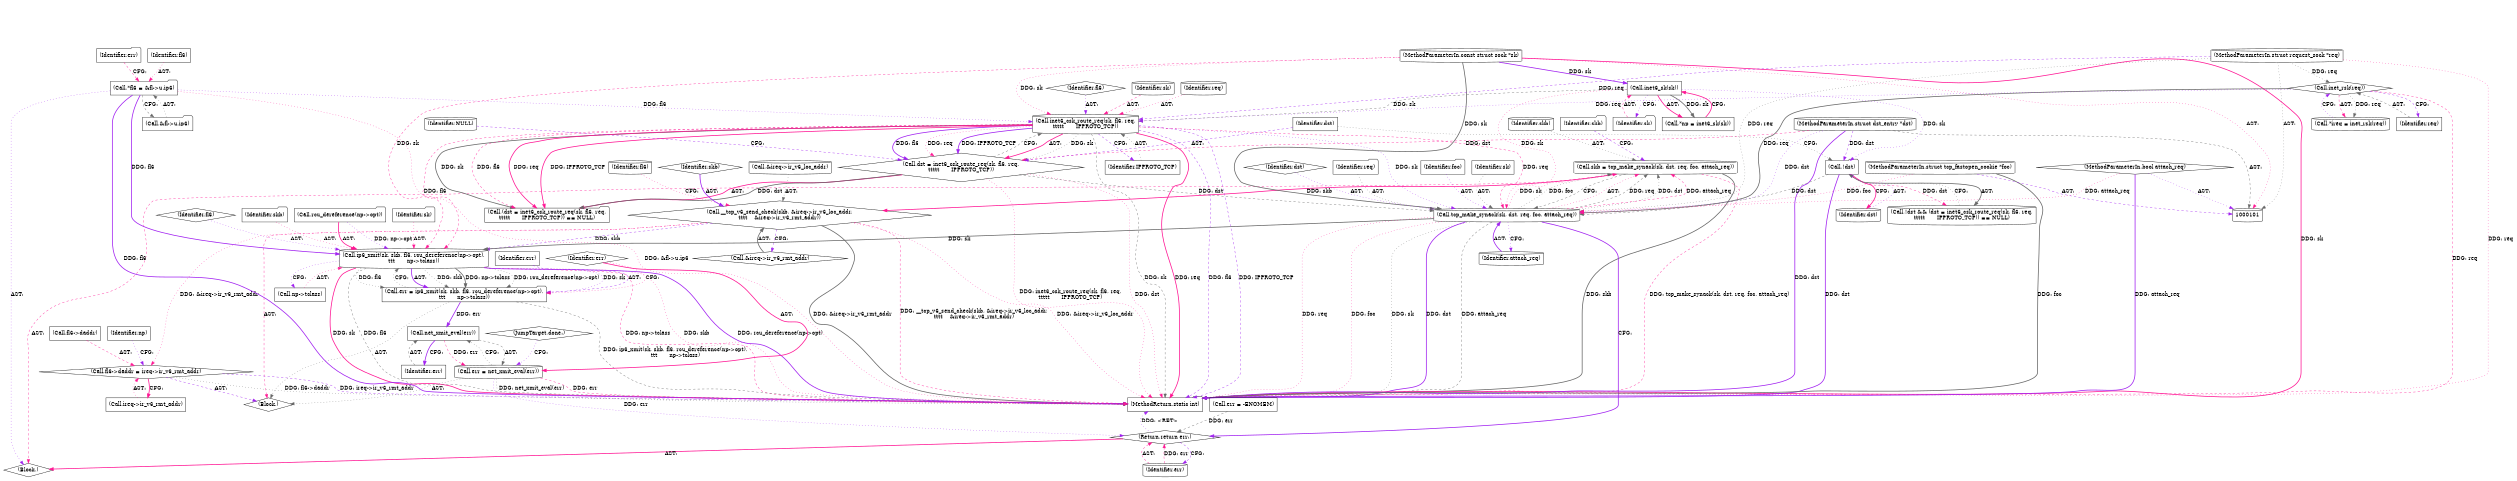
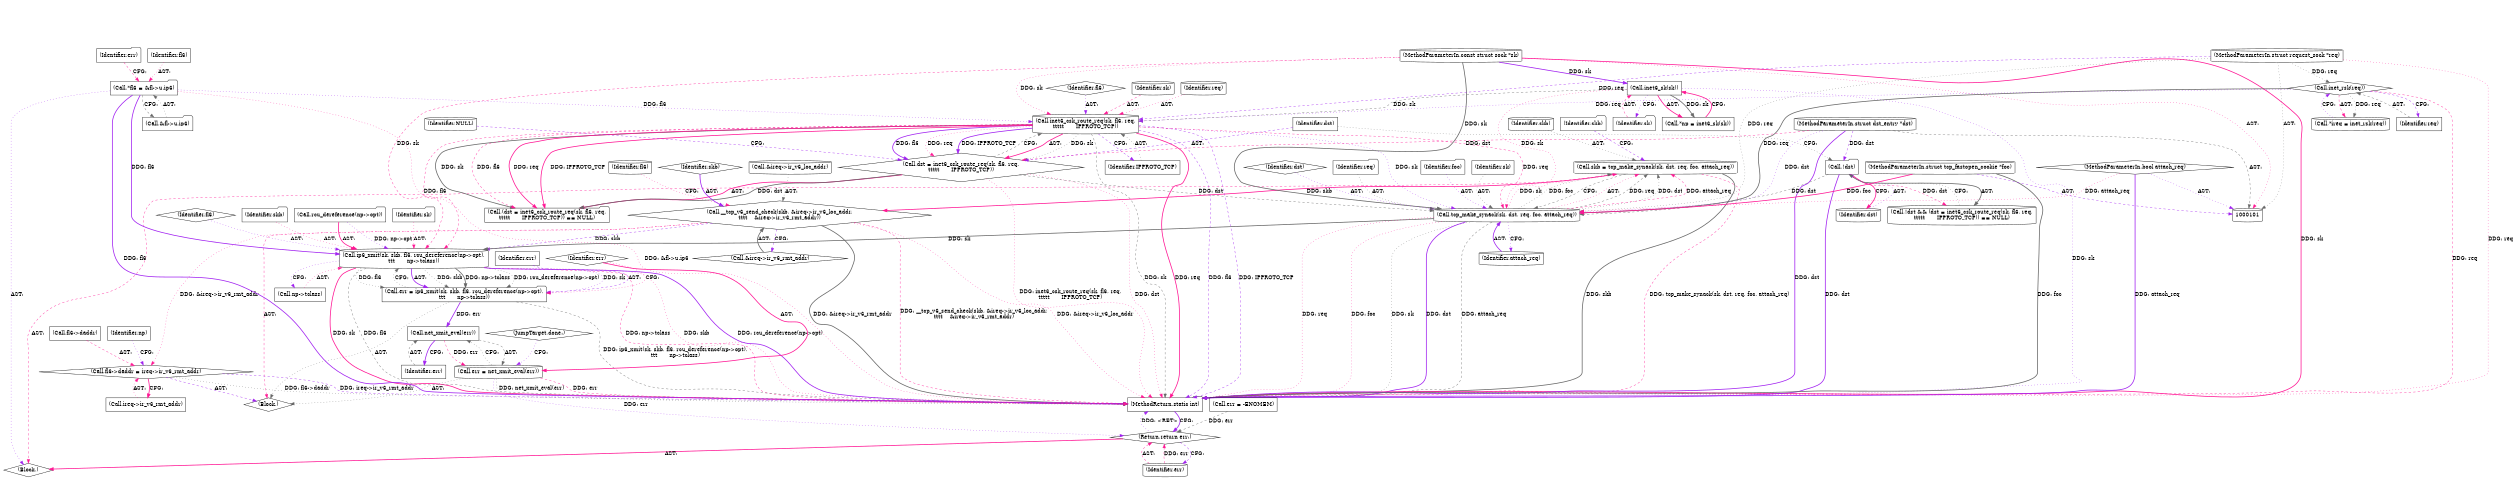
edge "(Call,inet6_sk(sk))" -> "(Call,!dst)": now "(Call,inet6_sk(sk))" -> "(MethodReturn,static int)"
edge "(MethodParameterIn,struct tcp_fastopen_cookie *foc)" -> "(Call,tcp_make_synack(sk, dst, req, foc, attach_req))": style dotted -> bold
edge "(Call,tcp_make_synack(sk, dst, req, foc, attach_req))" -> "(Return,return err;)": now "(MethodReturn,static int)" -> "(Return,return err;)"
